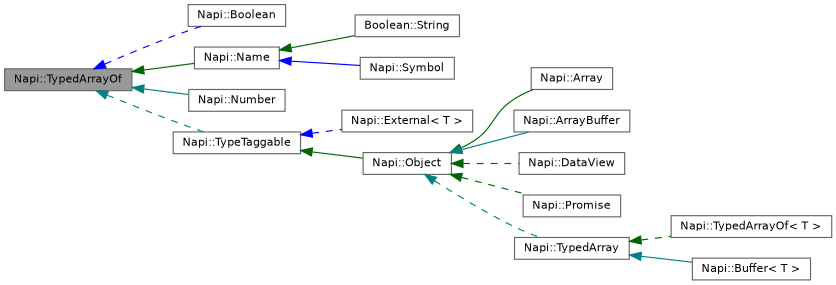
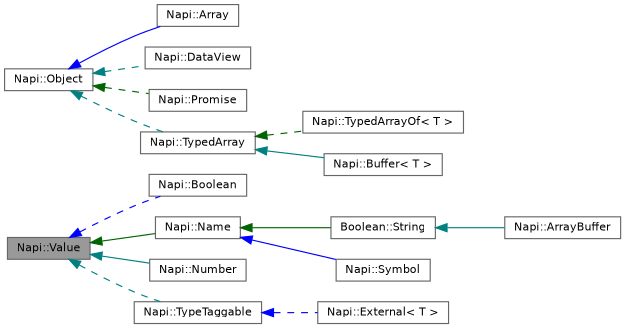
node "Napi::TypedArrayOf": label "Napi::TypedArrayOf" -> "Napi::Value"
edge "Napi::Array" -> "Napi::Object": color darkgreen -> blue
edge "Napi::ArrayBuffer" -> "Napi::Object": now "Napi::ArrayBuffer" -> "Boolean::String"
edge "Napi::Object" -> "Napi::TypeTaggable": removed
edge "Napi::DataView" -> "Napi::Object": color darkgreen -> teal
